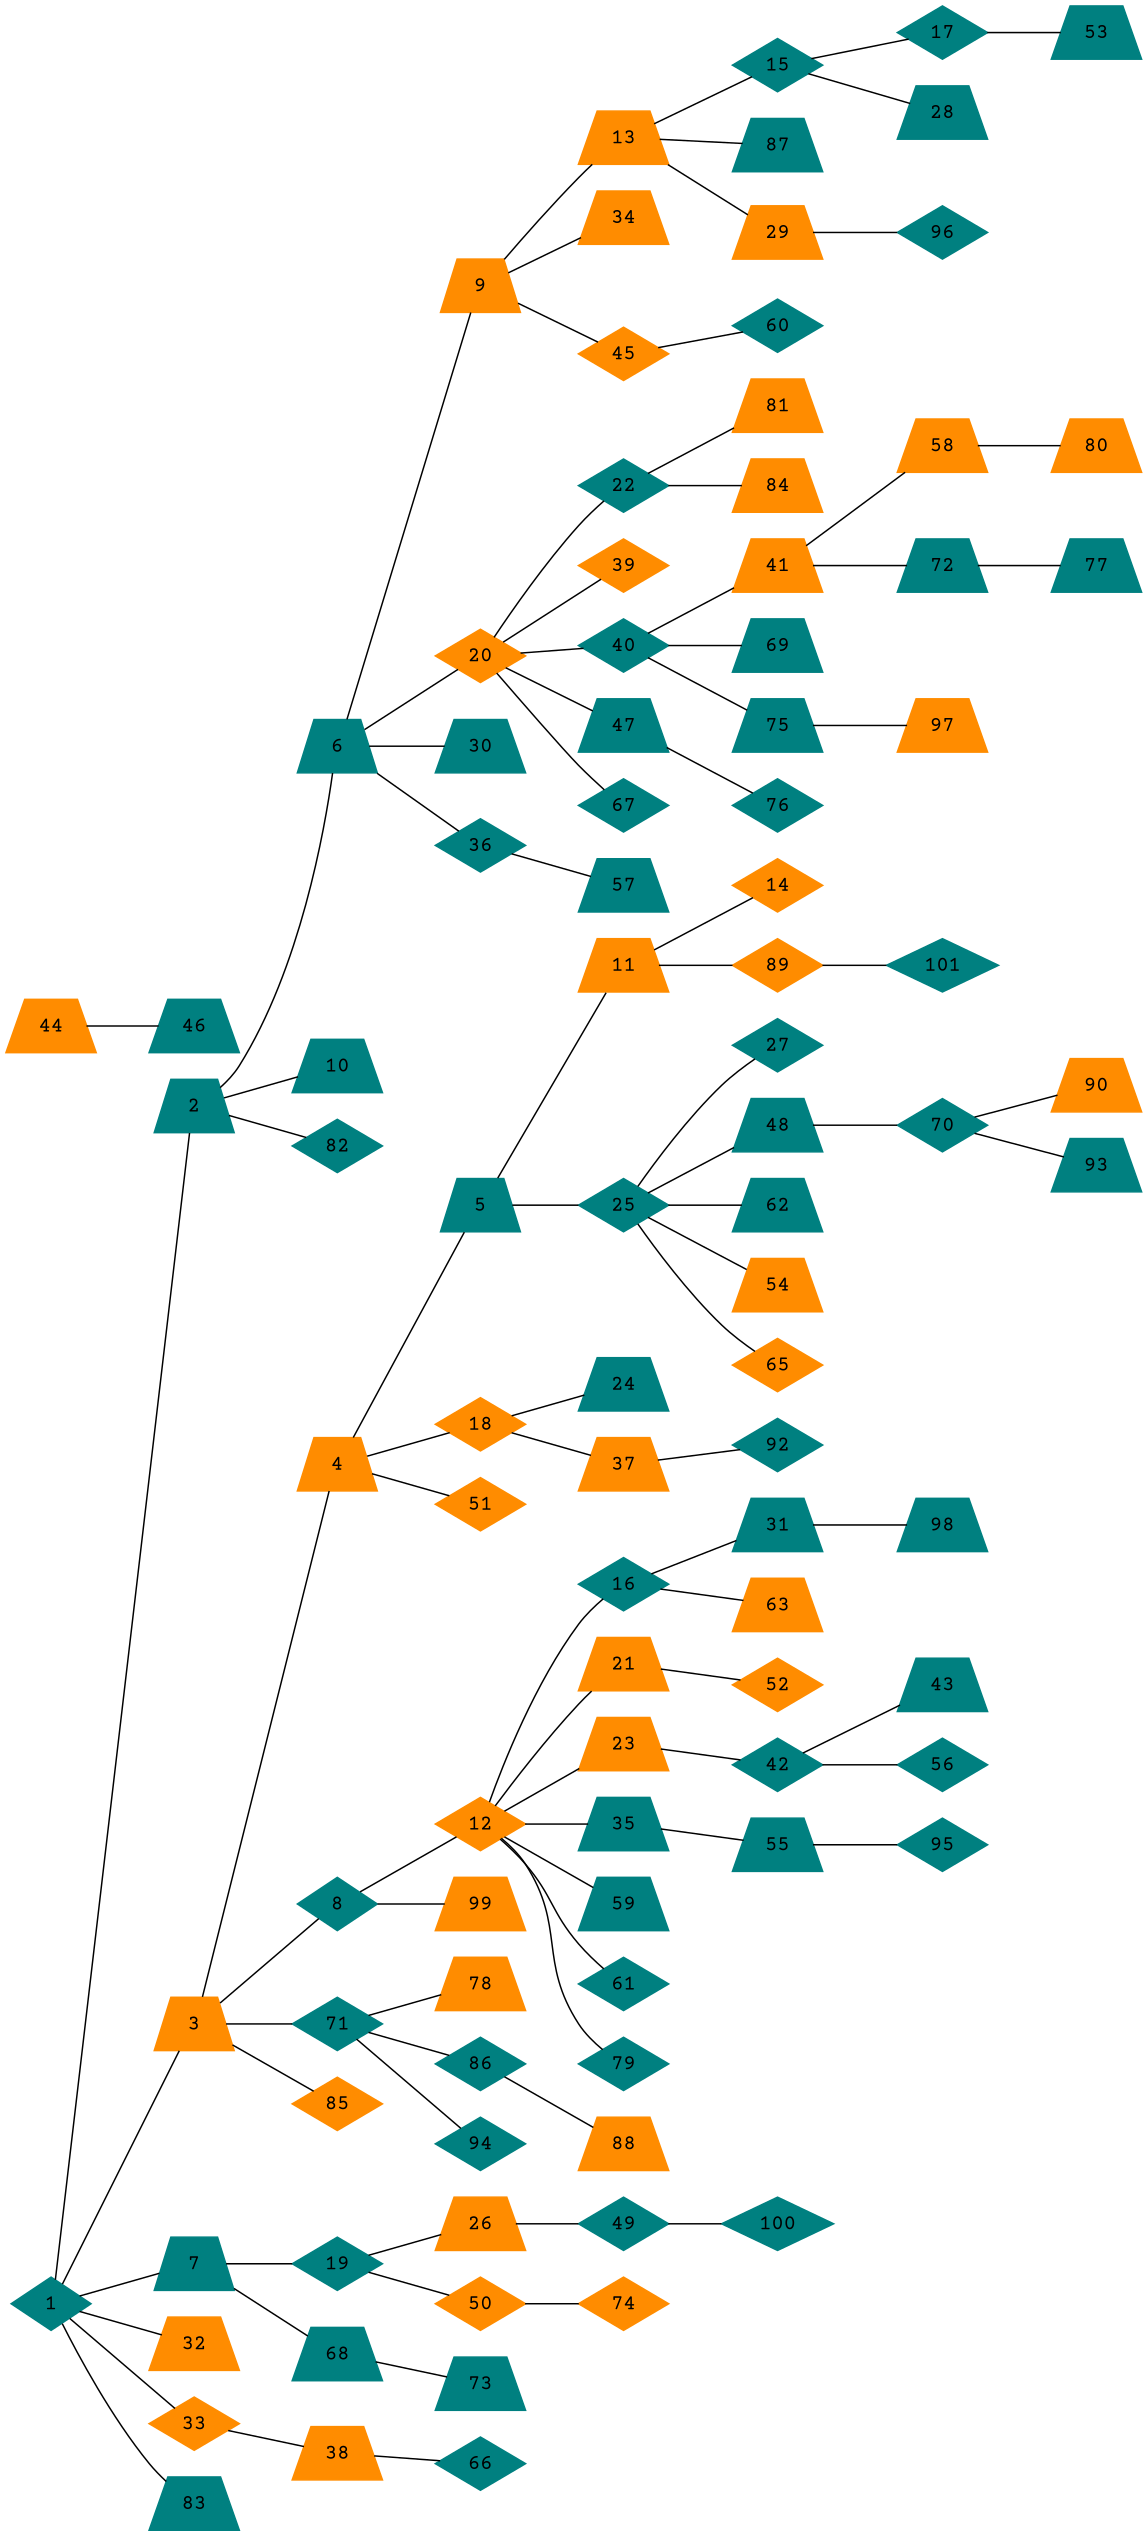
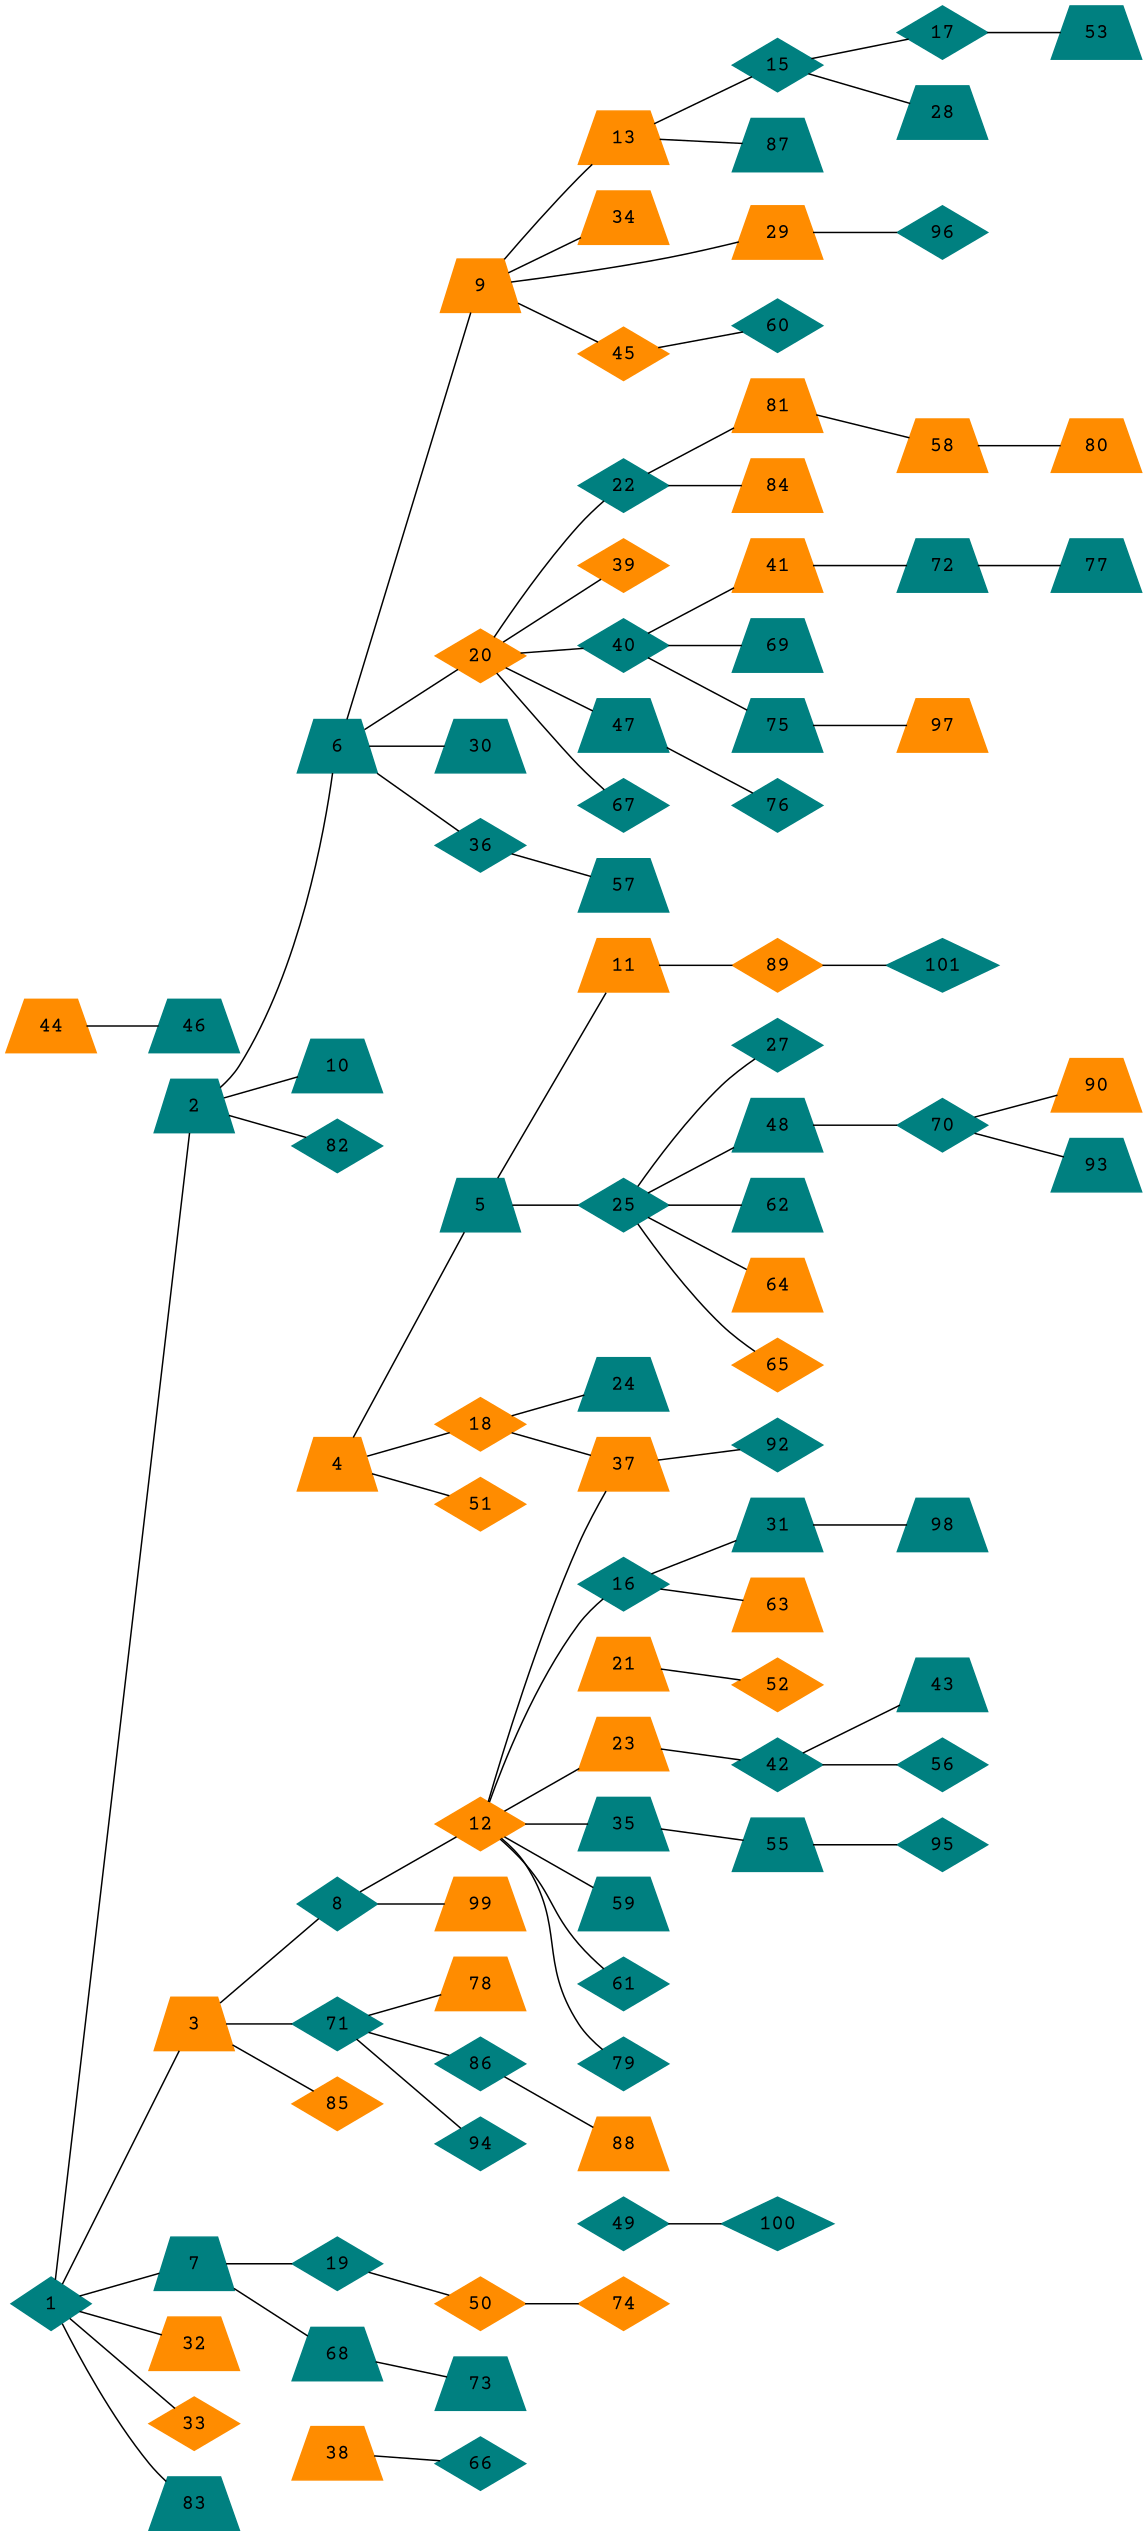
edge "13" -- "29": now "9" -- "29"
edge "58" -- "41": now "58" -- "81"
node "14": removed
node "54": label "54" -> "64"
edge "4" -- "3": removed
edge "21" -- "12": now "37" -- "12"
node "26": removed
edge "33" -- "38": removed
